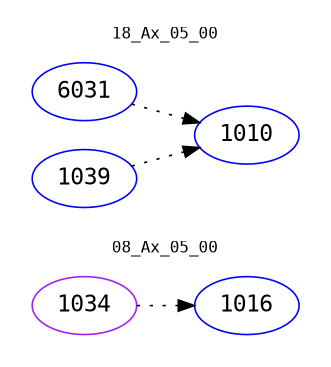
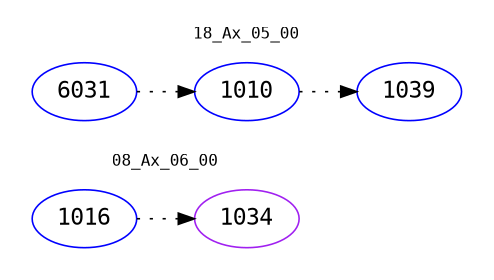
edge "1039" -> "1010": reversed
cluster "08_Ax_05_00": label "08_Ax_05_00" -> "08_Ax_06_00"
edge "1034" -> "1016": reversed
